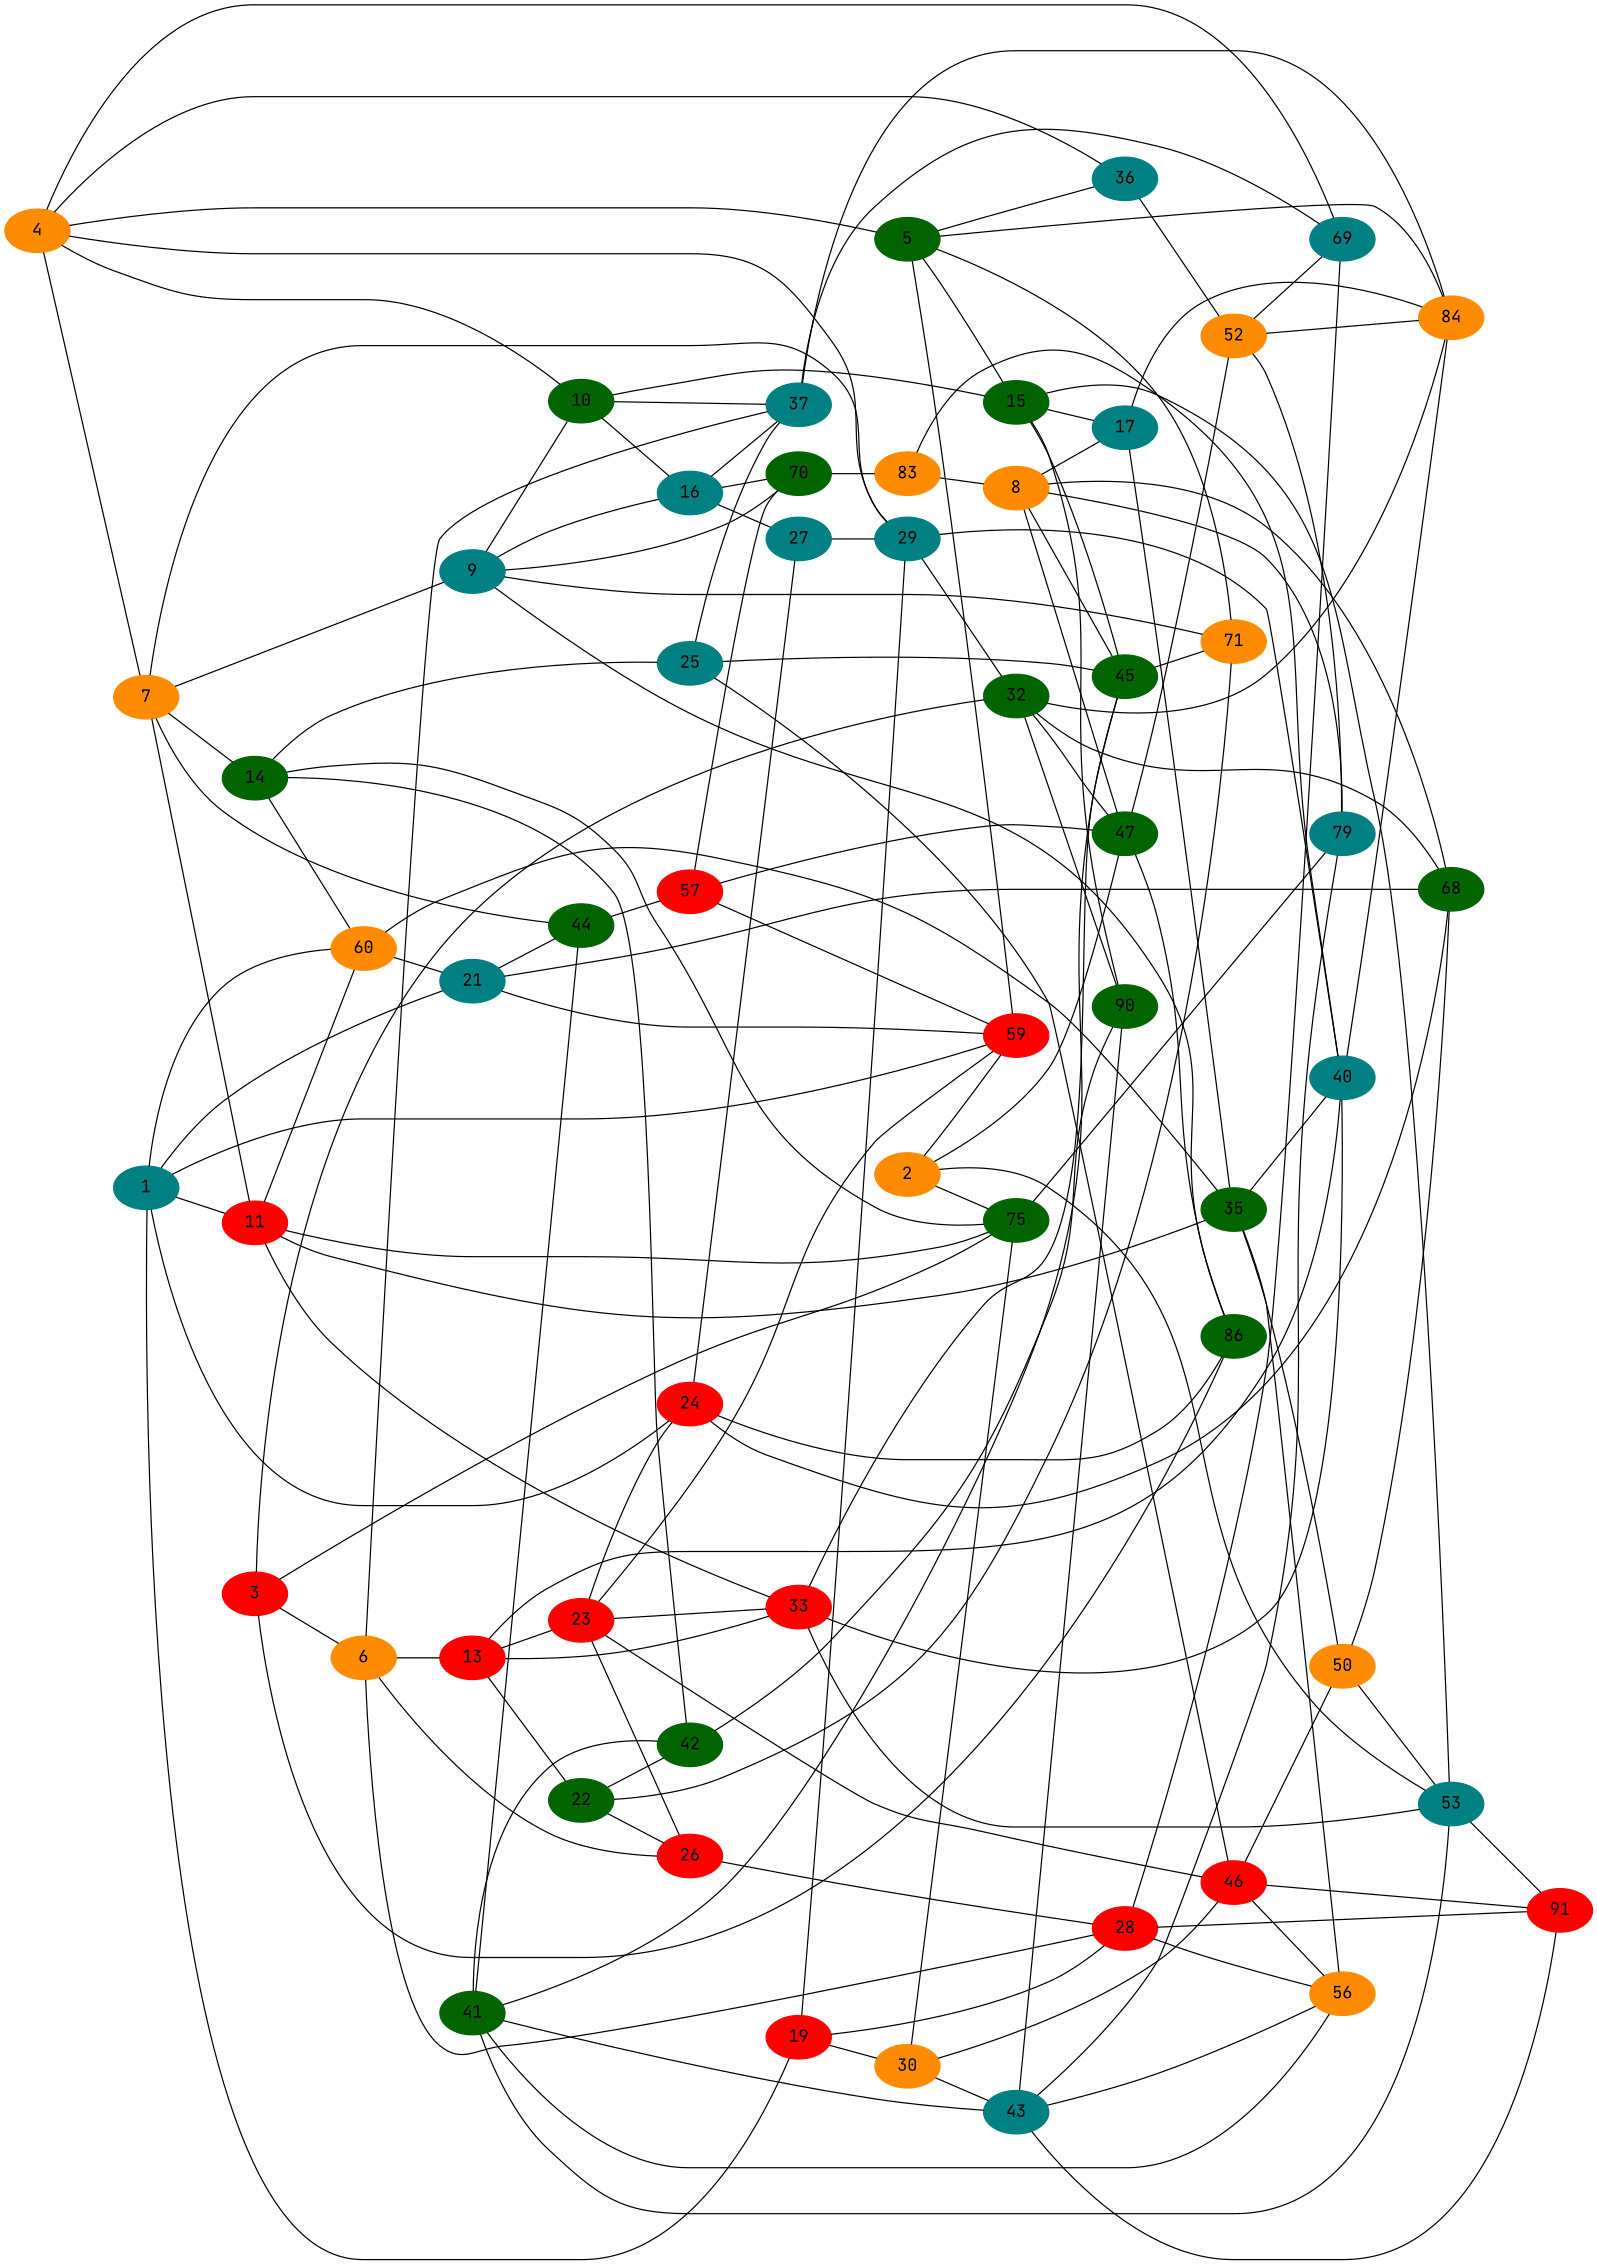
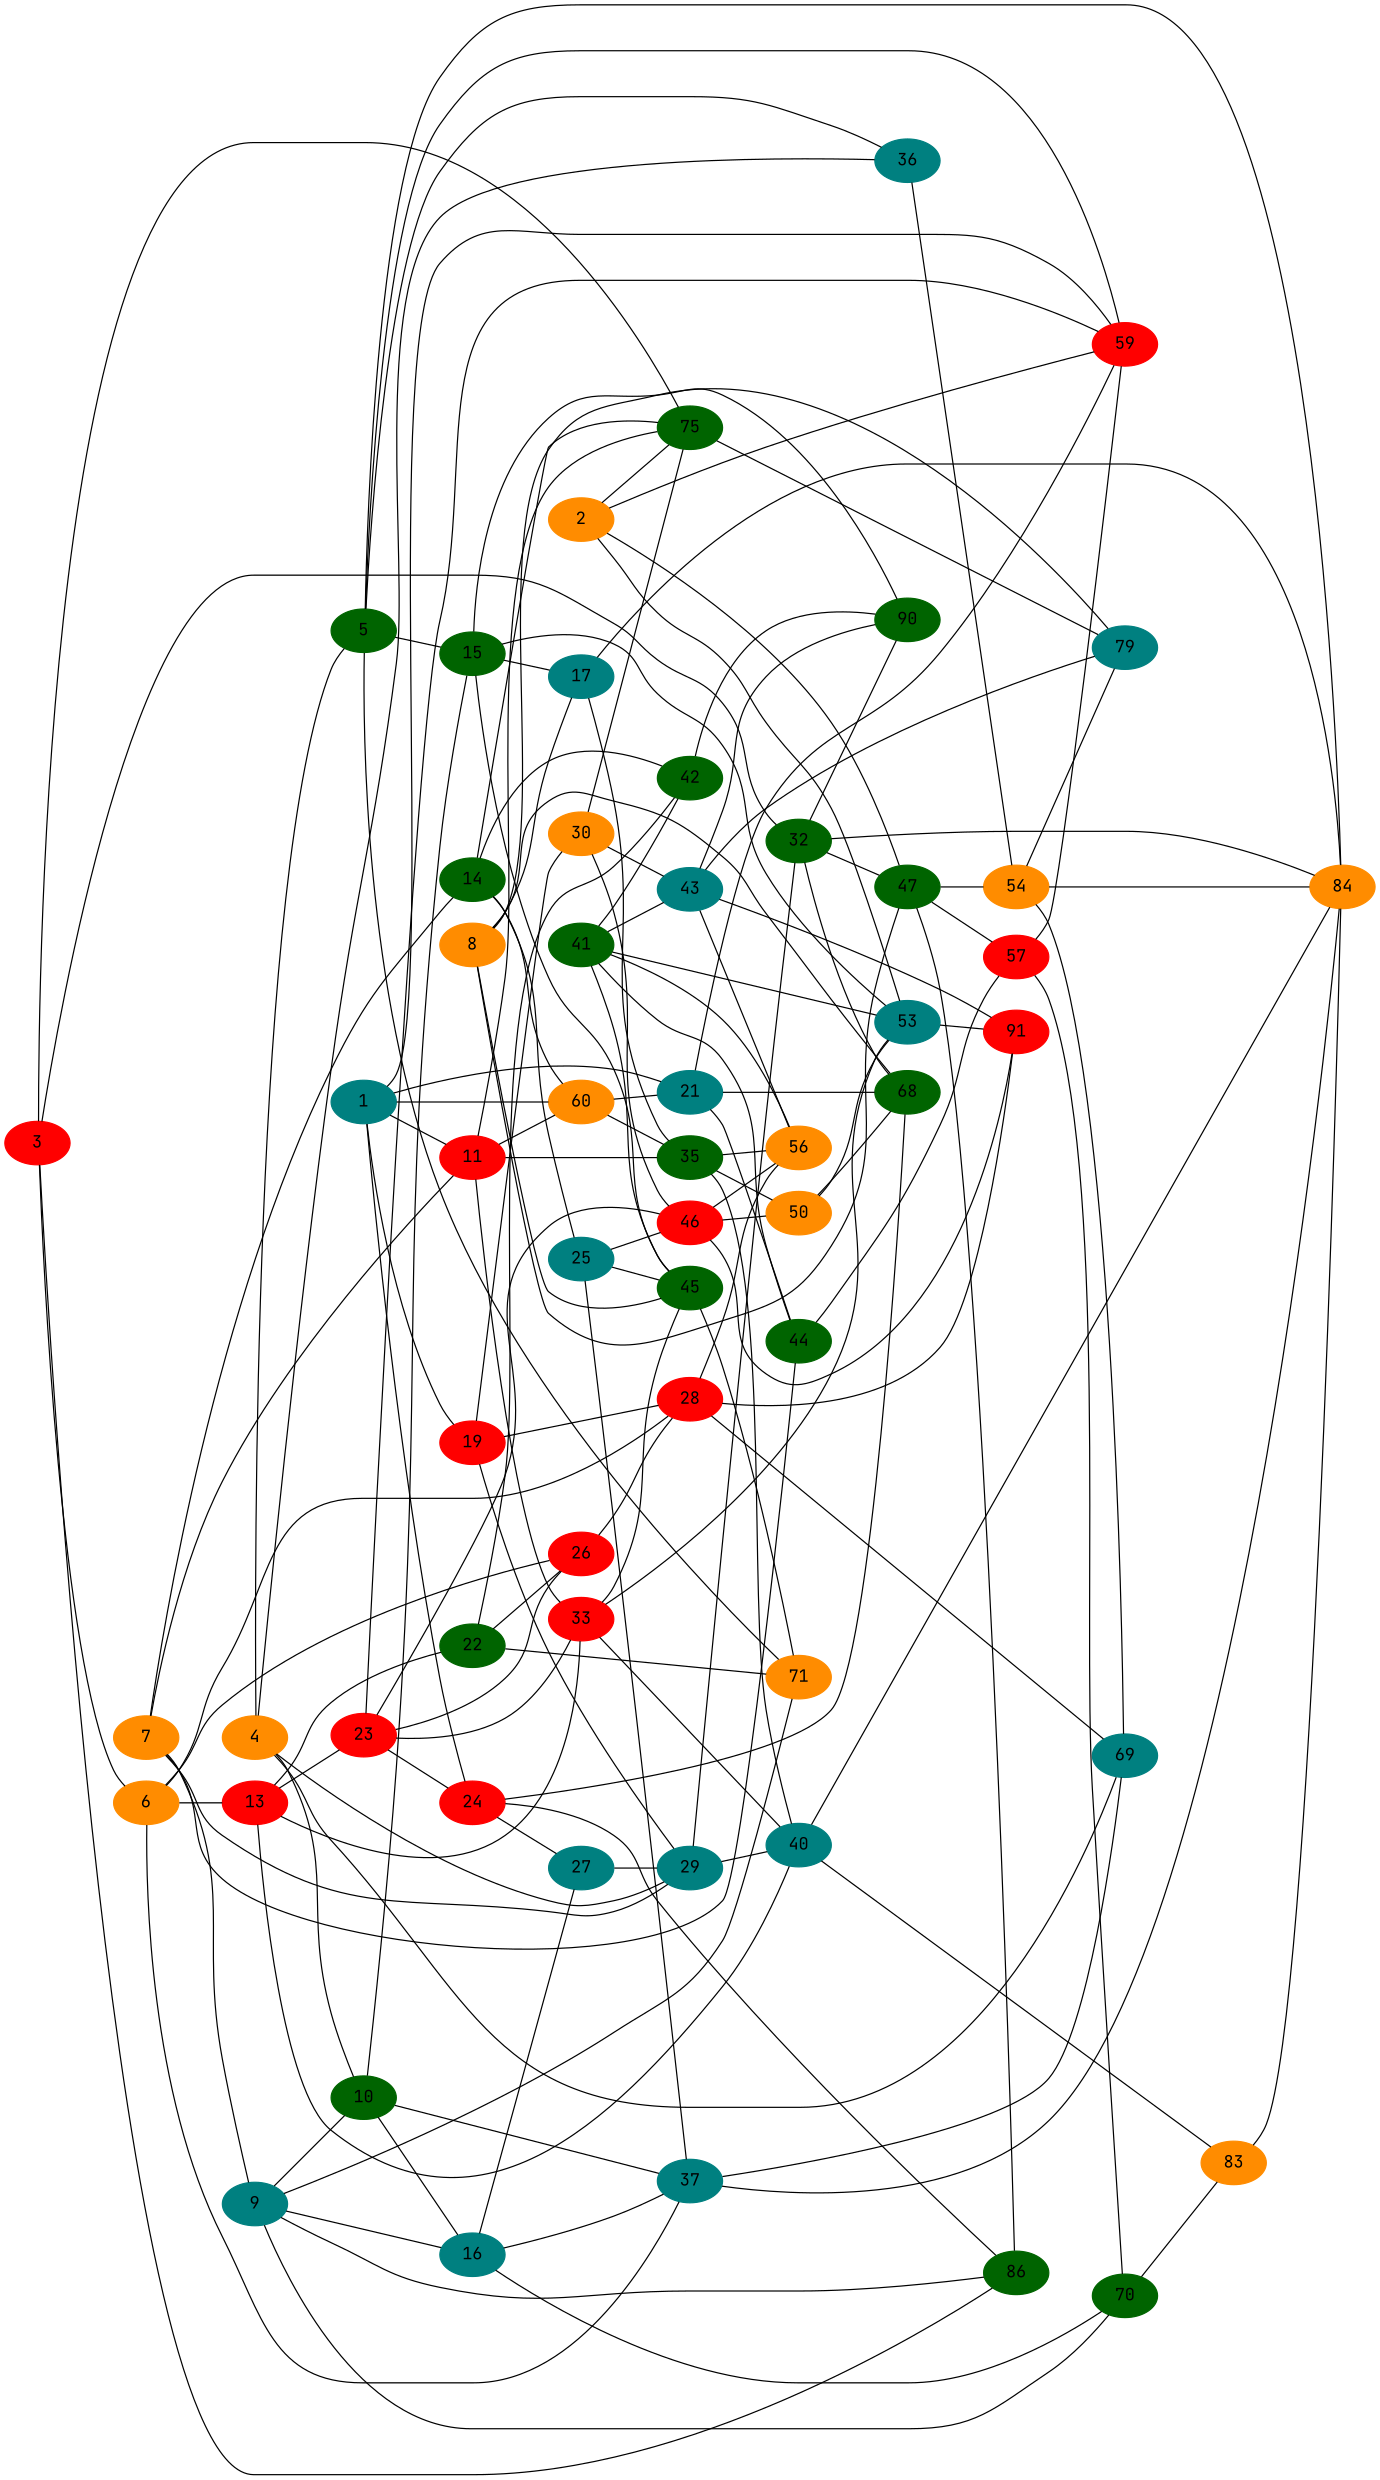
node "52": label "52" -> "54"
edge "4" -- "7": removed
edge "83" -- "8": now "83" -- "84"
